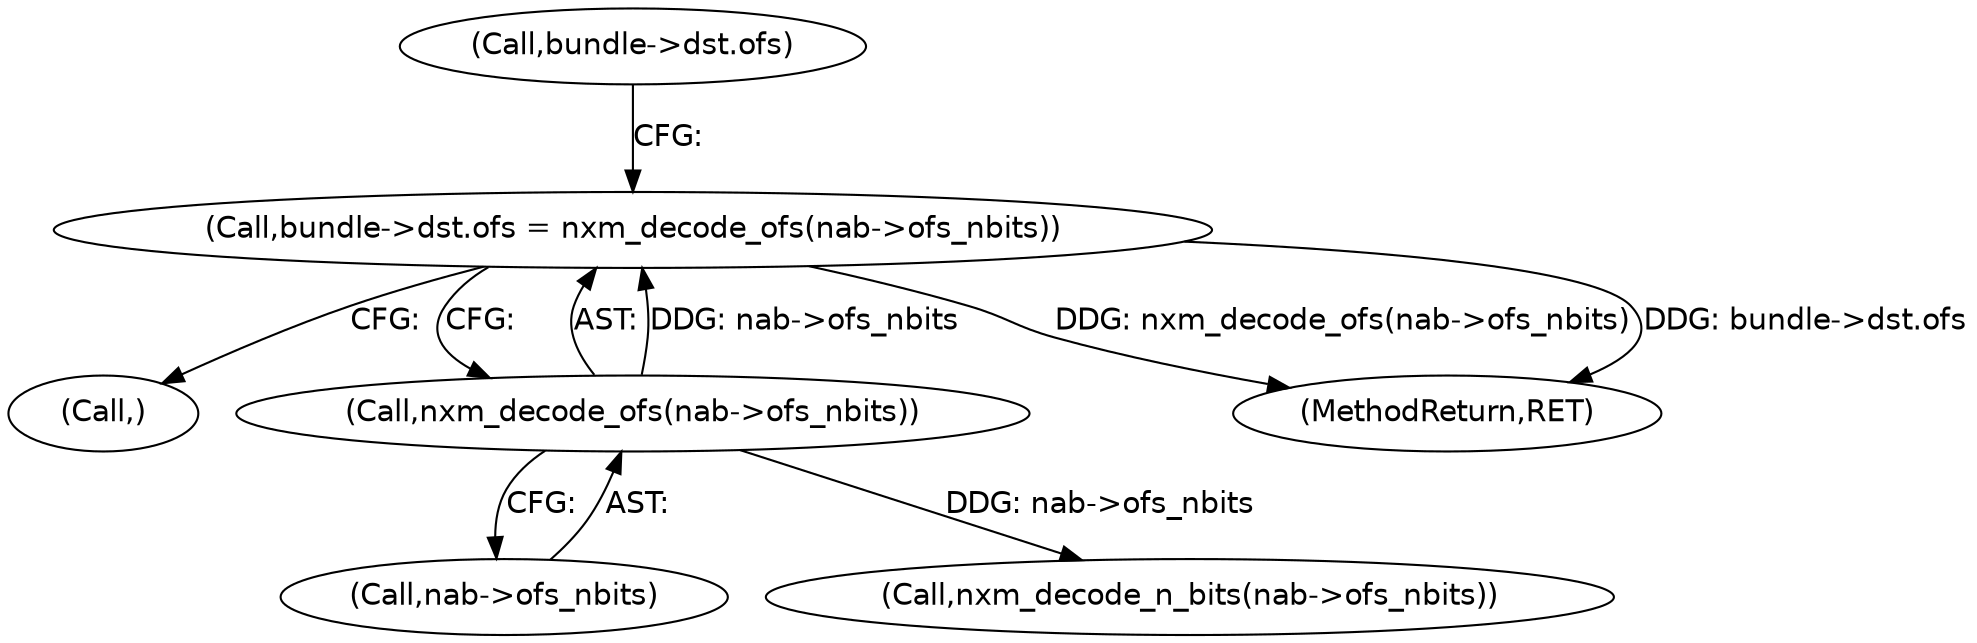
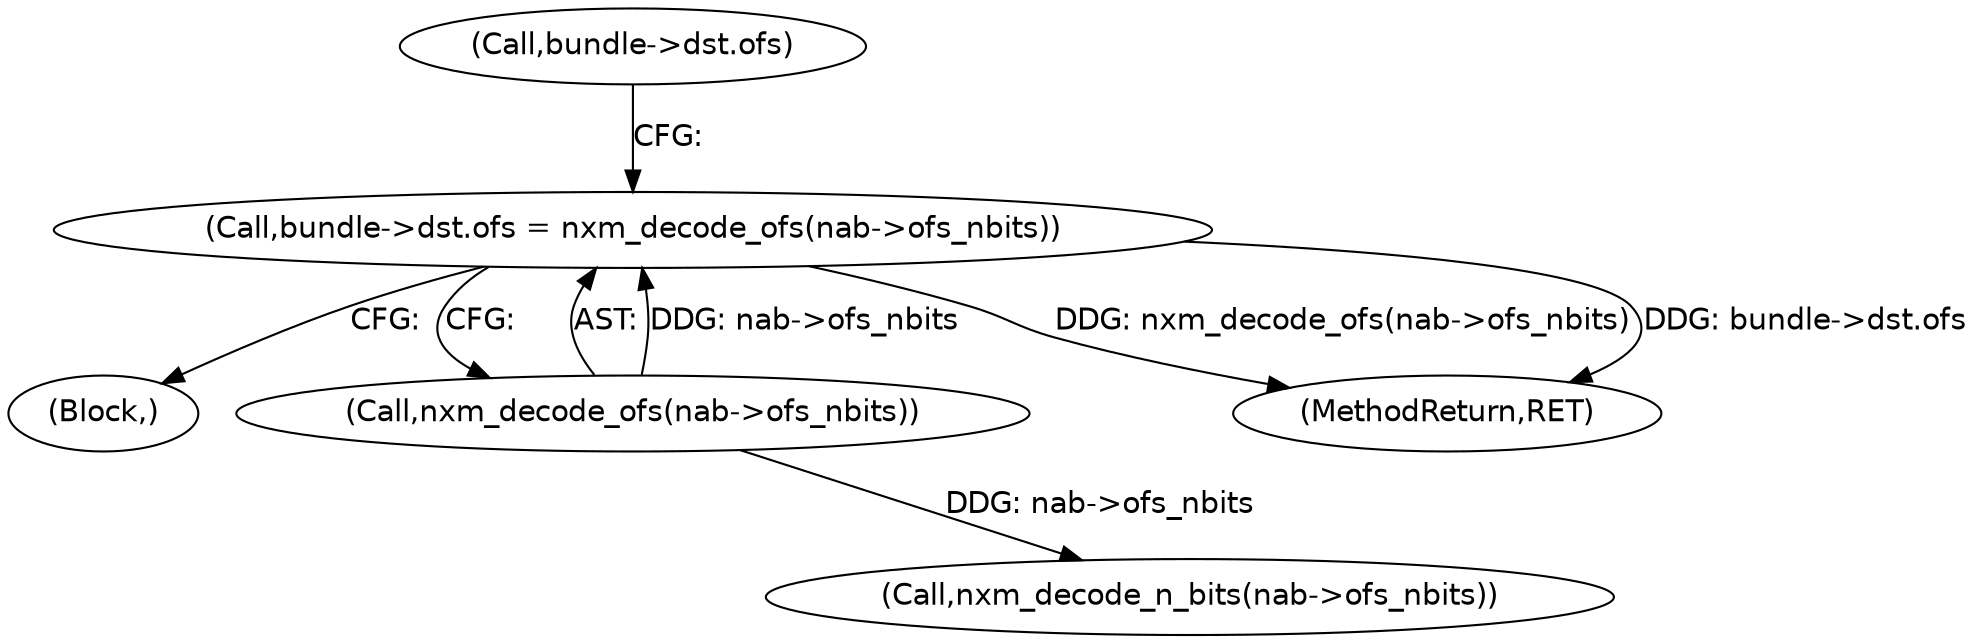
node "(Call,)": label "(Call,)" -> "(Block,)"
node "(Call,nab->ofs_nbits)": removed
